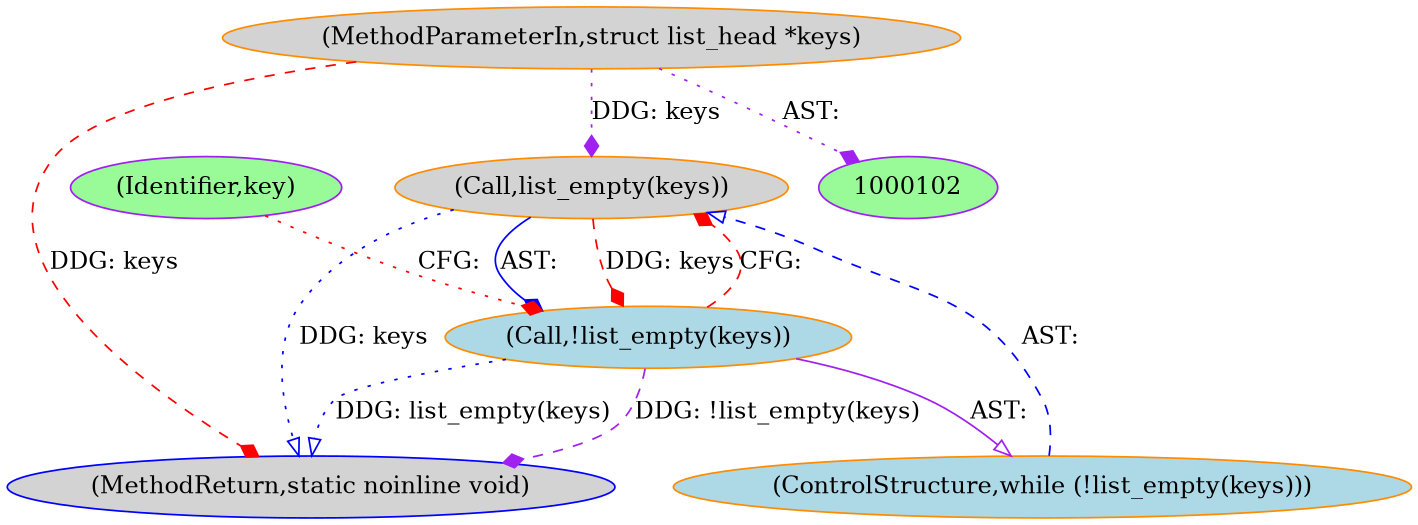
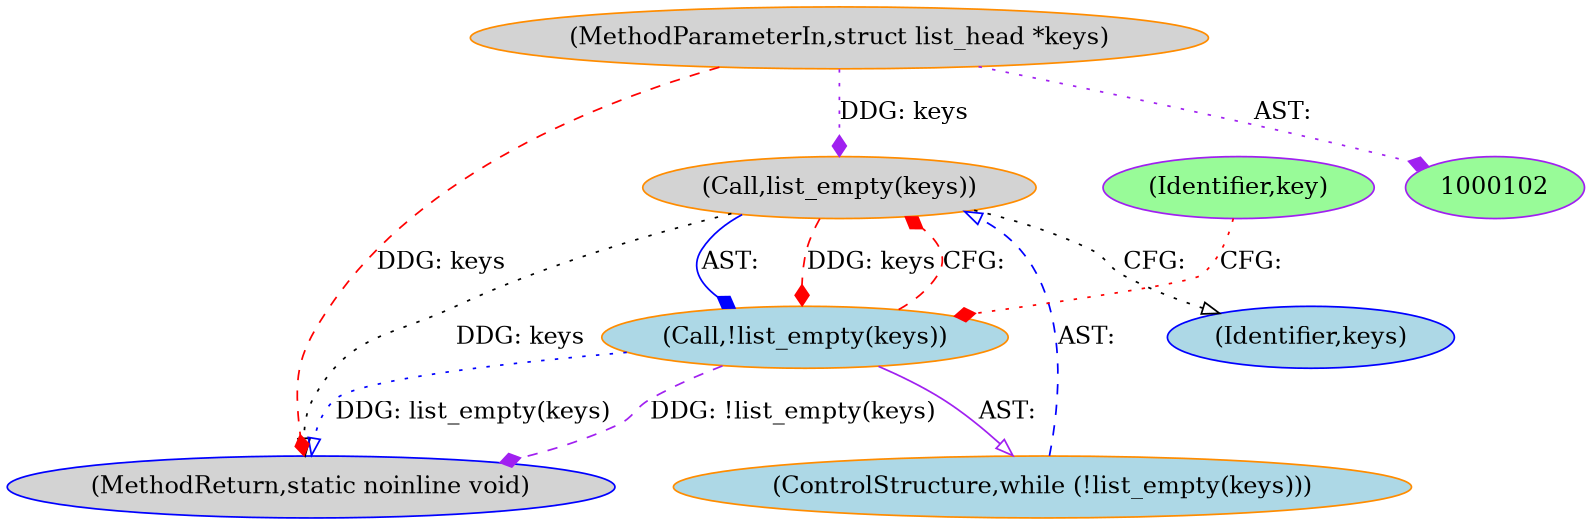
edge "(Call,list_empty(keys))" -> "(MethodReturn,static noinline void)": color blue -> black
node "(Identifier,keys)": added
